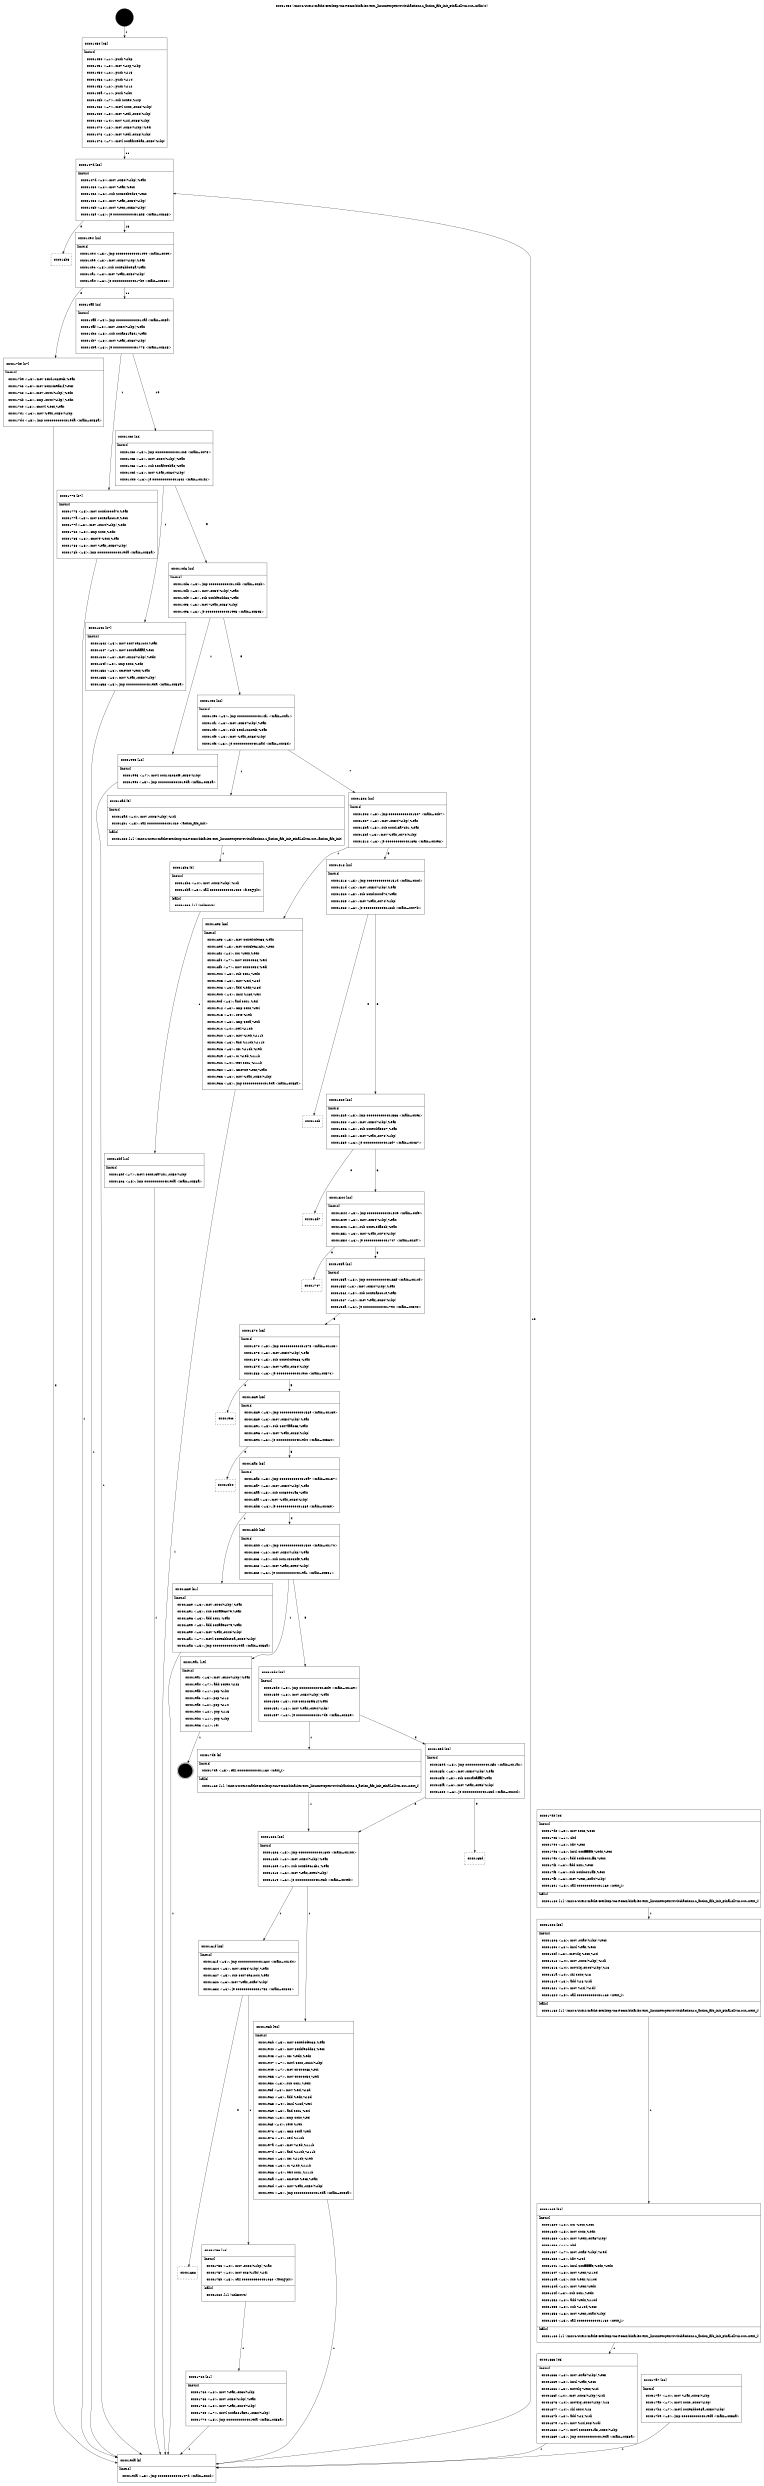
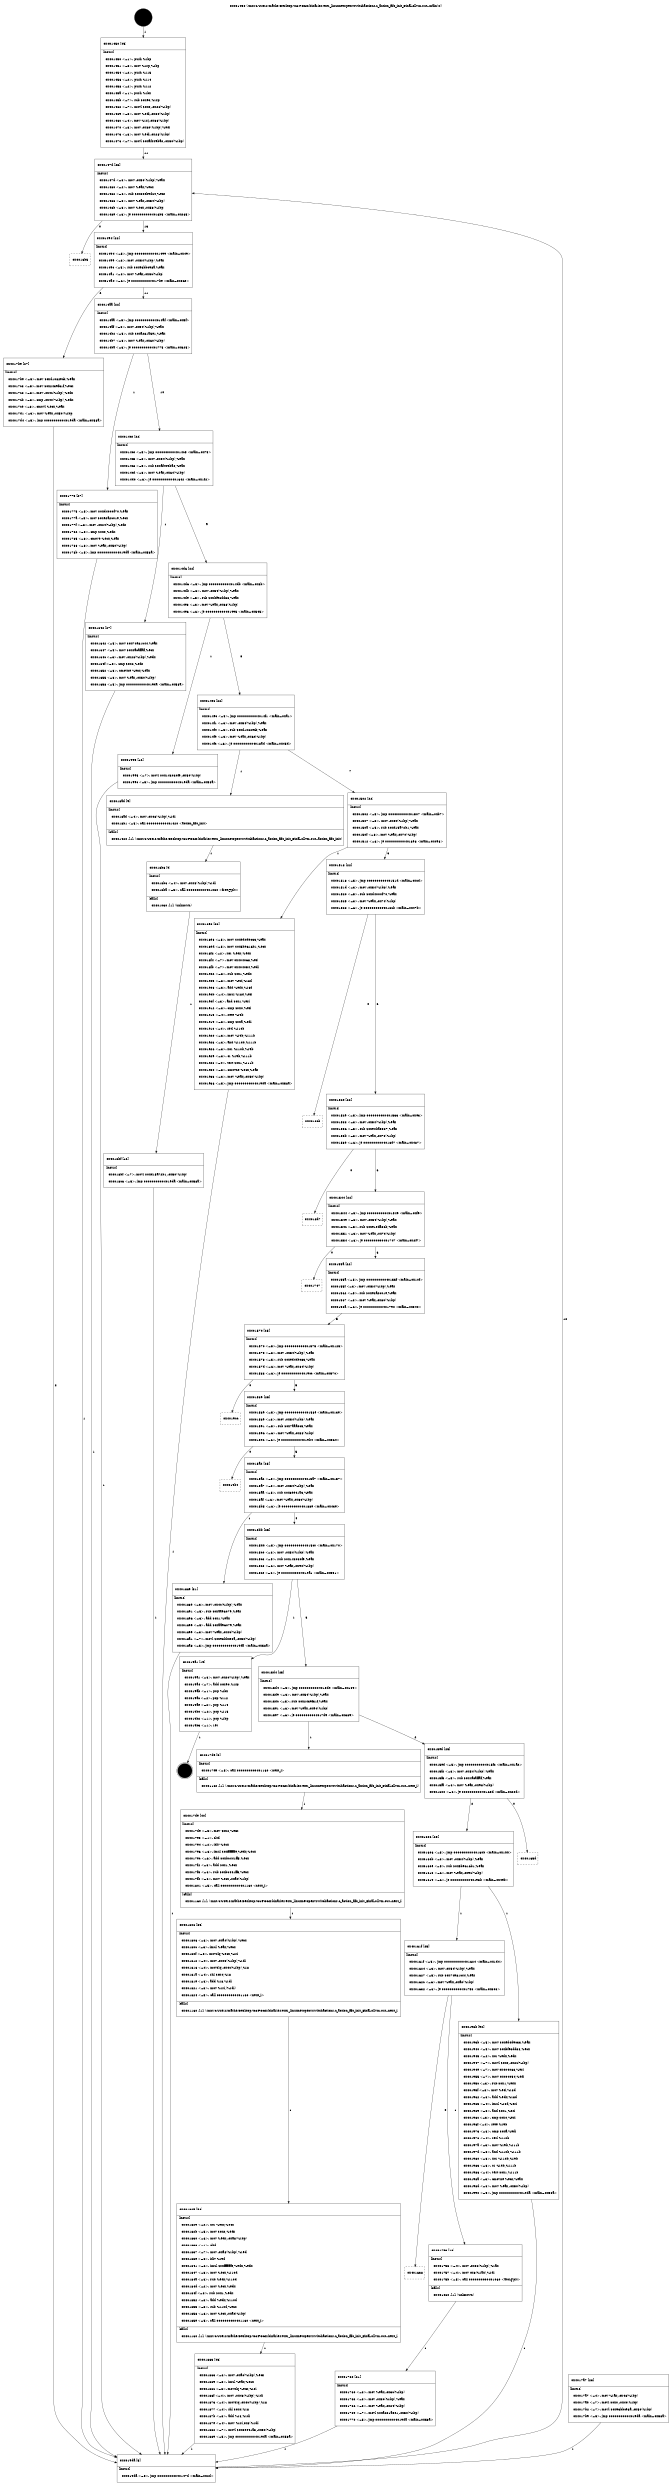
edge "0x4017d9 [5]" -> "0x401606 [25]": now "0x4017d9 [5]" -> "0x4017de [40]"
